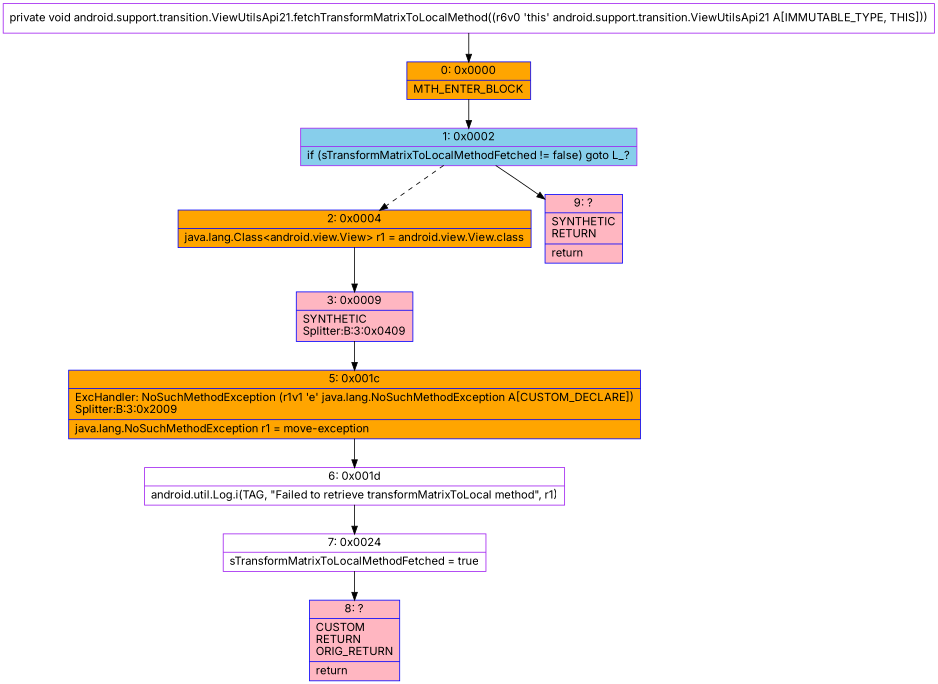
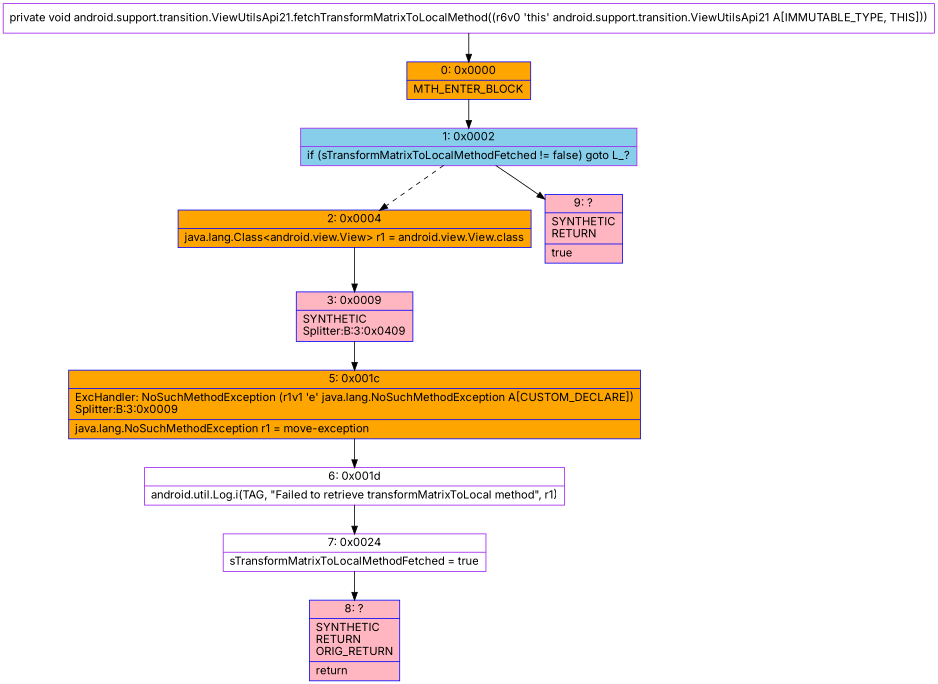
node "9: ?": text "return" -> "true"
node "5: 0x001c": text "Splitter:B:3:0x2009" -> "Splitter:B:3:0x0009"
node "8: ?": text "CUSTOM" -> "SYNTHETIC"
